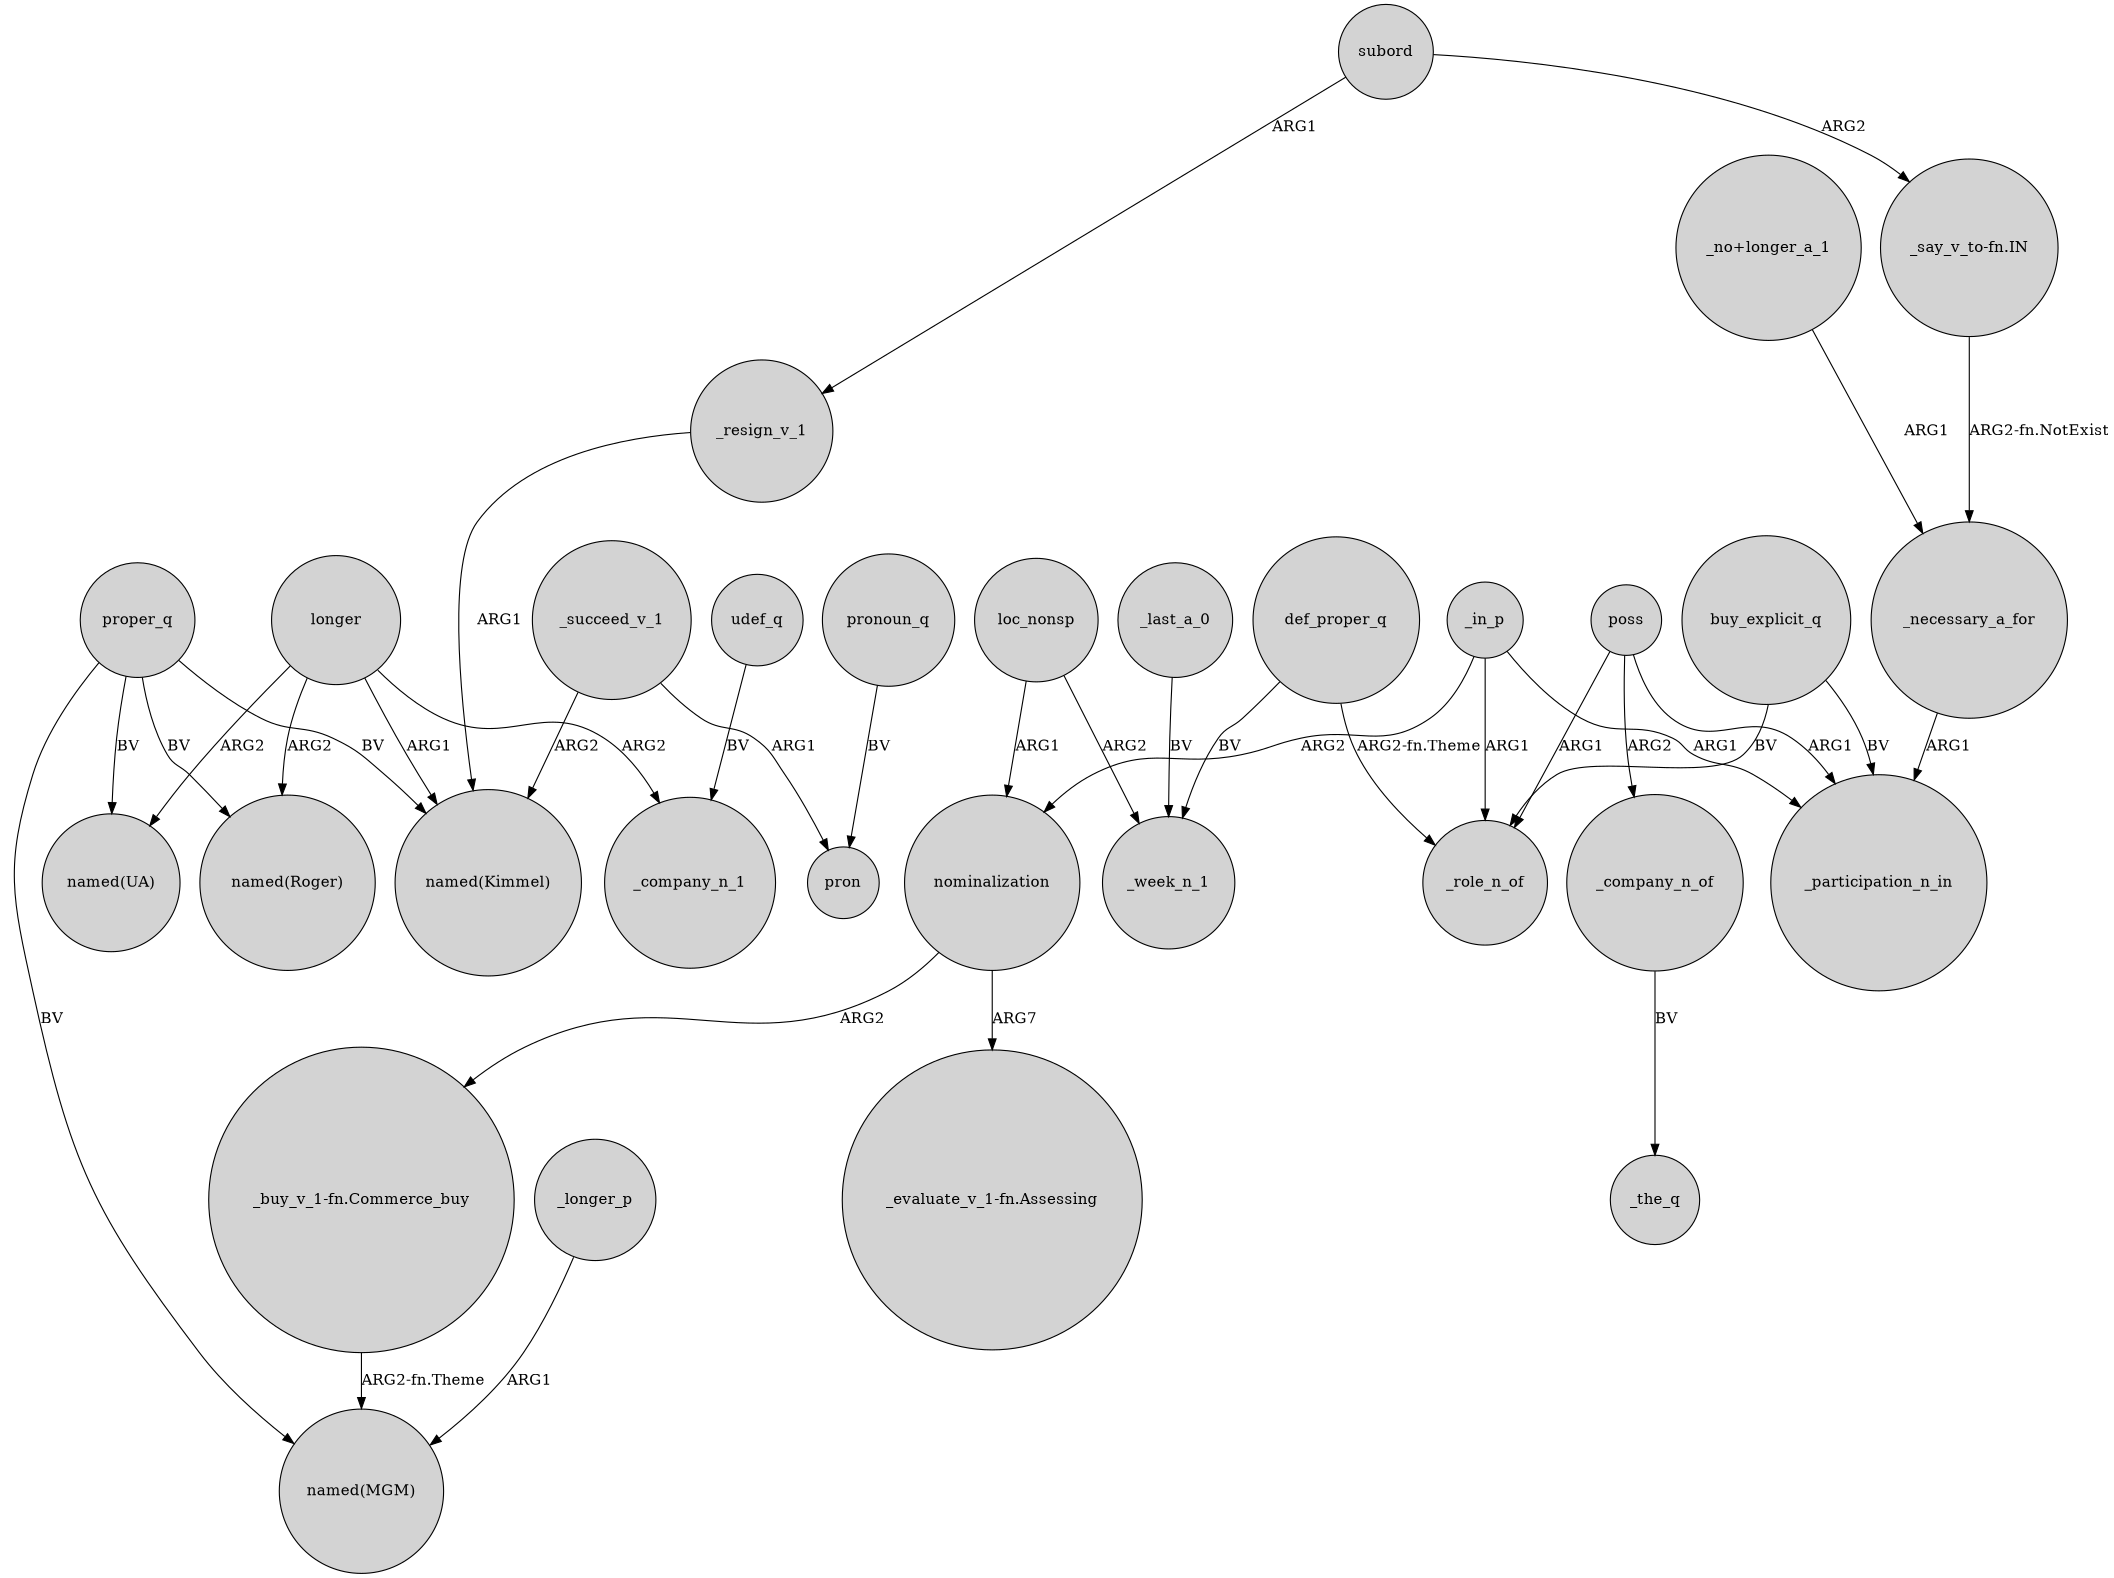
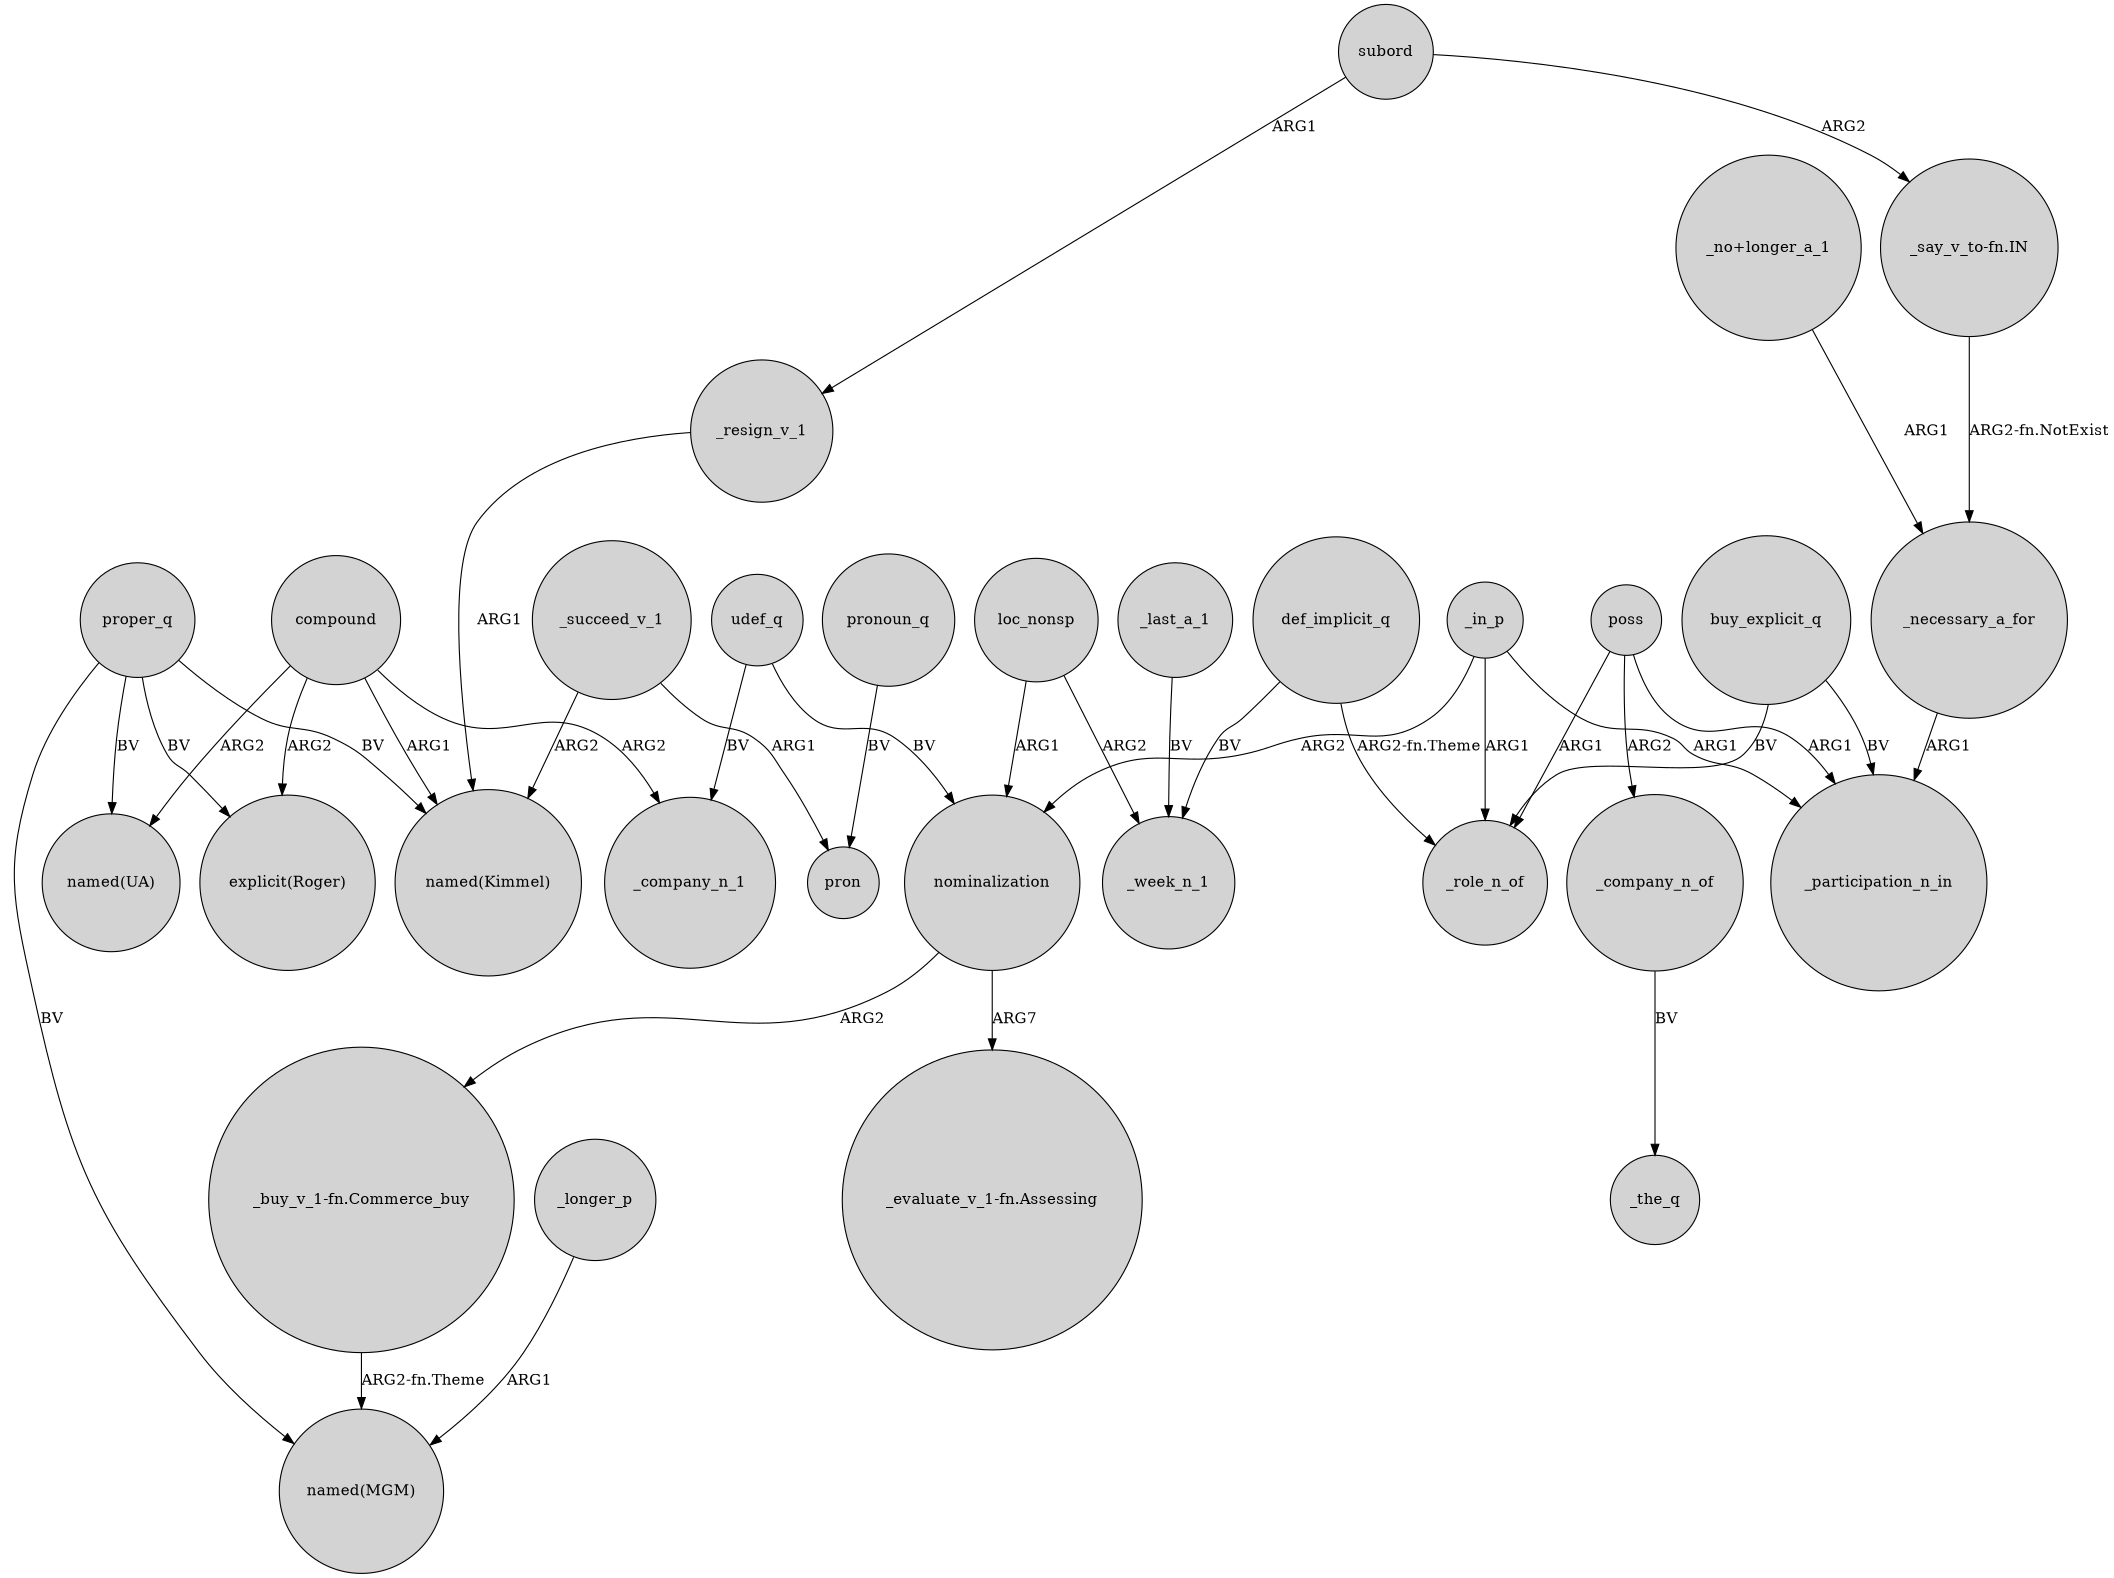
node "longer": label "longer" -> "compound"
node "_last_a_0": label "_last_a_0" -> "_last_a_1"
node "def_proper_q": label "def_proper_q" -> "def_implicit_q"
edge "udef_q" -> "nominalization": added, label "BV"
node "named(Roger)": label "named(Roger)" -> "explicit(Roger)"
